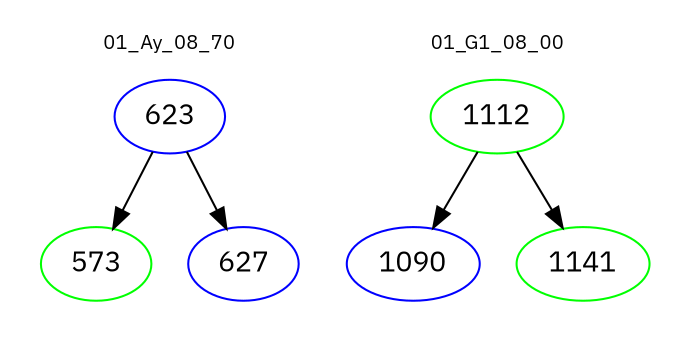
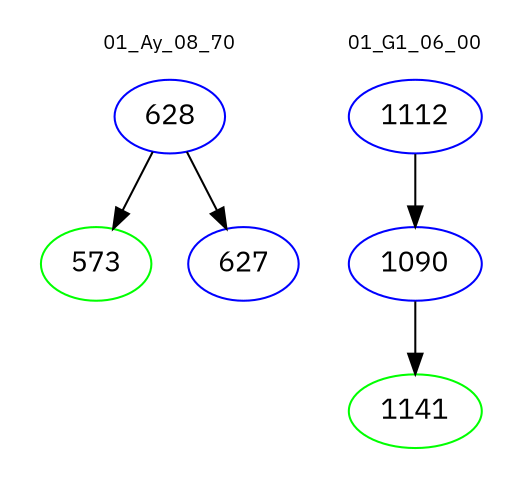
cluster "01_G1_08_00": label "01_G1_08_00" -> "01_G1_06_00"
node "623": label "623" -> "628"
node "1112": color green -> blue
edge "1112" -> "1141": now "1090" -> "1141"
